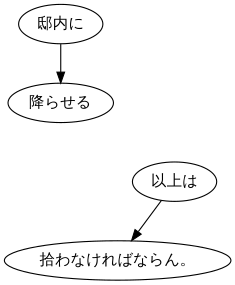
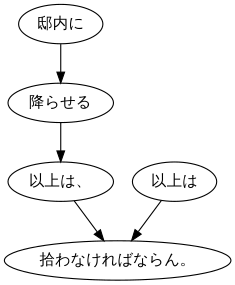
node "以上は、": added
